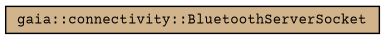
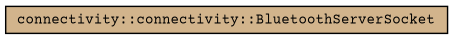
node "gaia::connectivity::BluetoothServerSocket": label "gaia::connectivity::BluetoothServerSocket" -> "connectivity::connectivity::BluetoothServerSocket"
